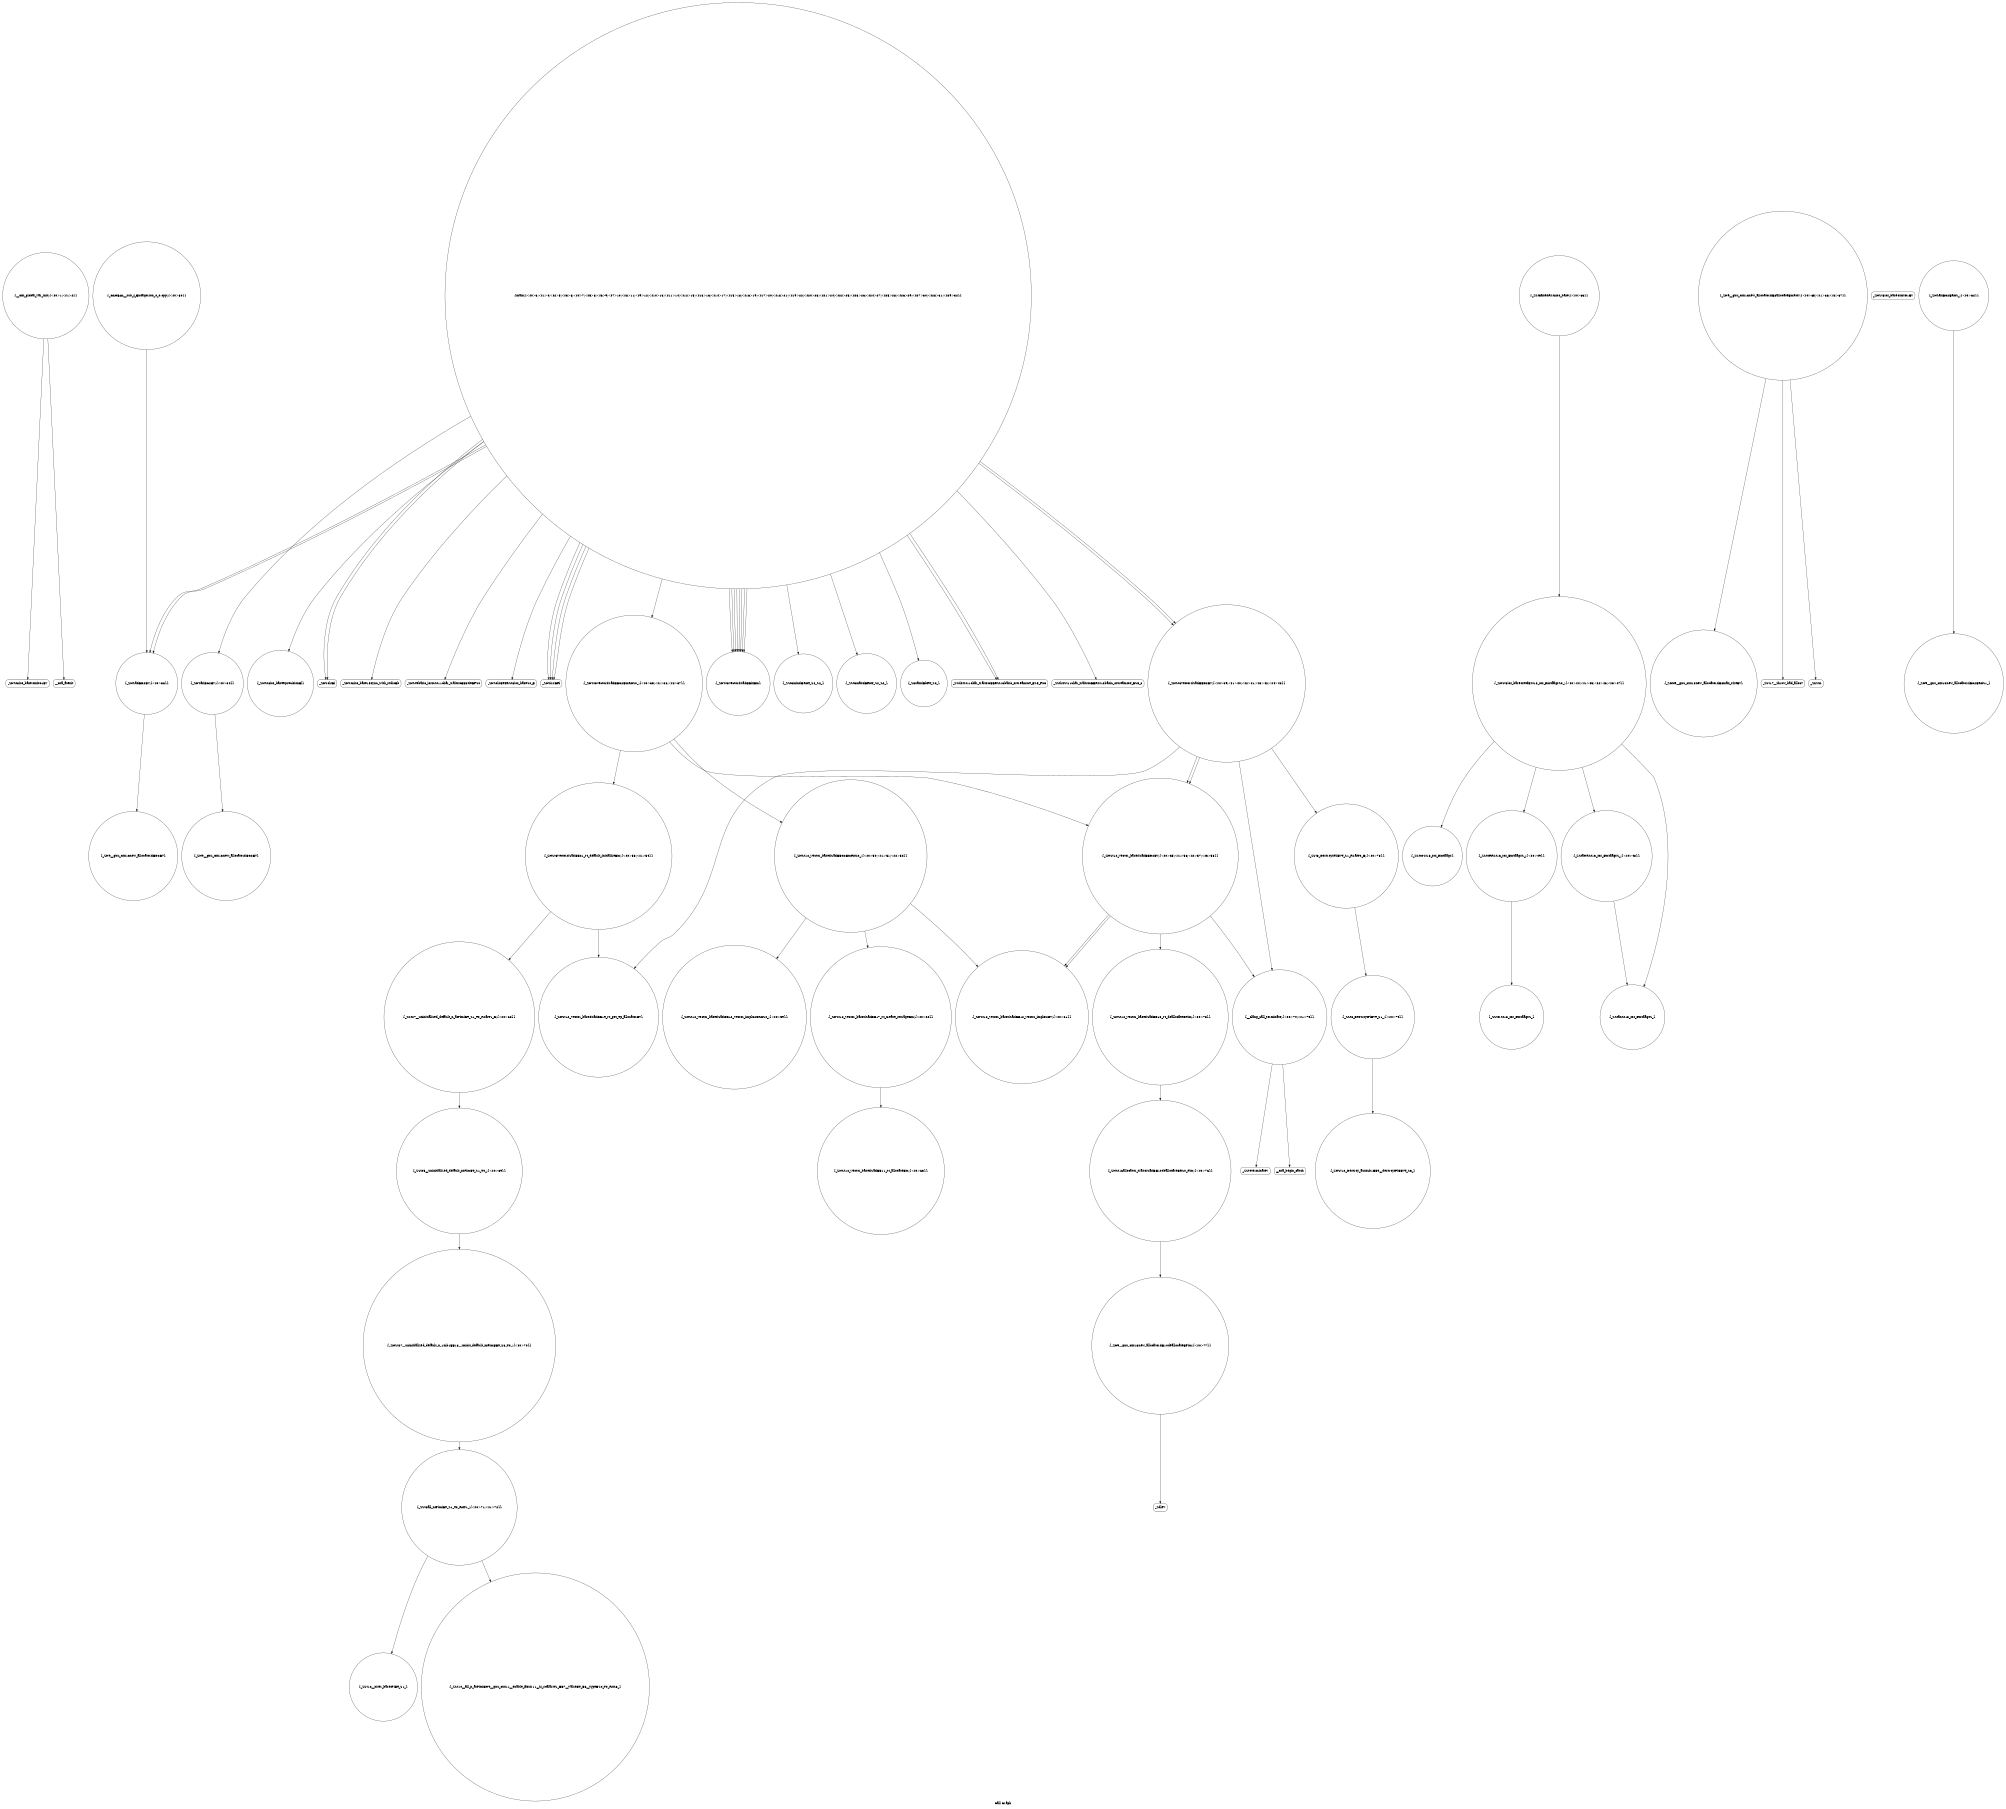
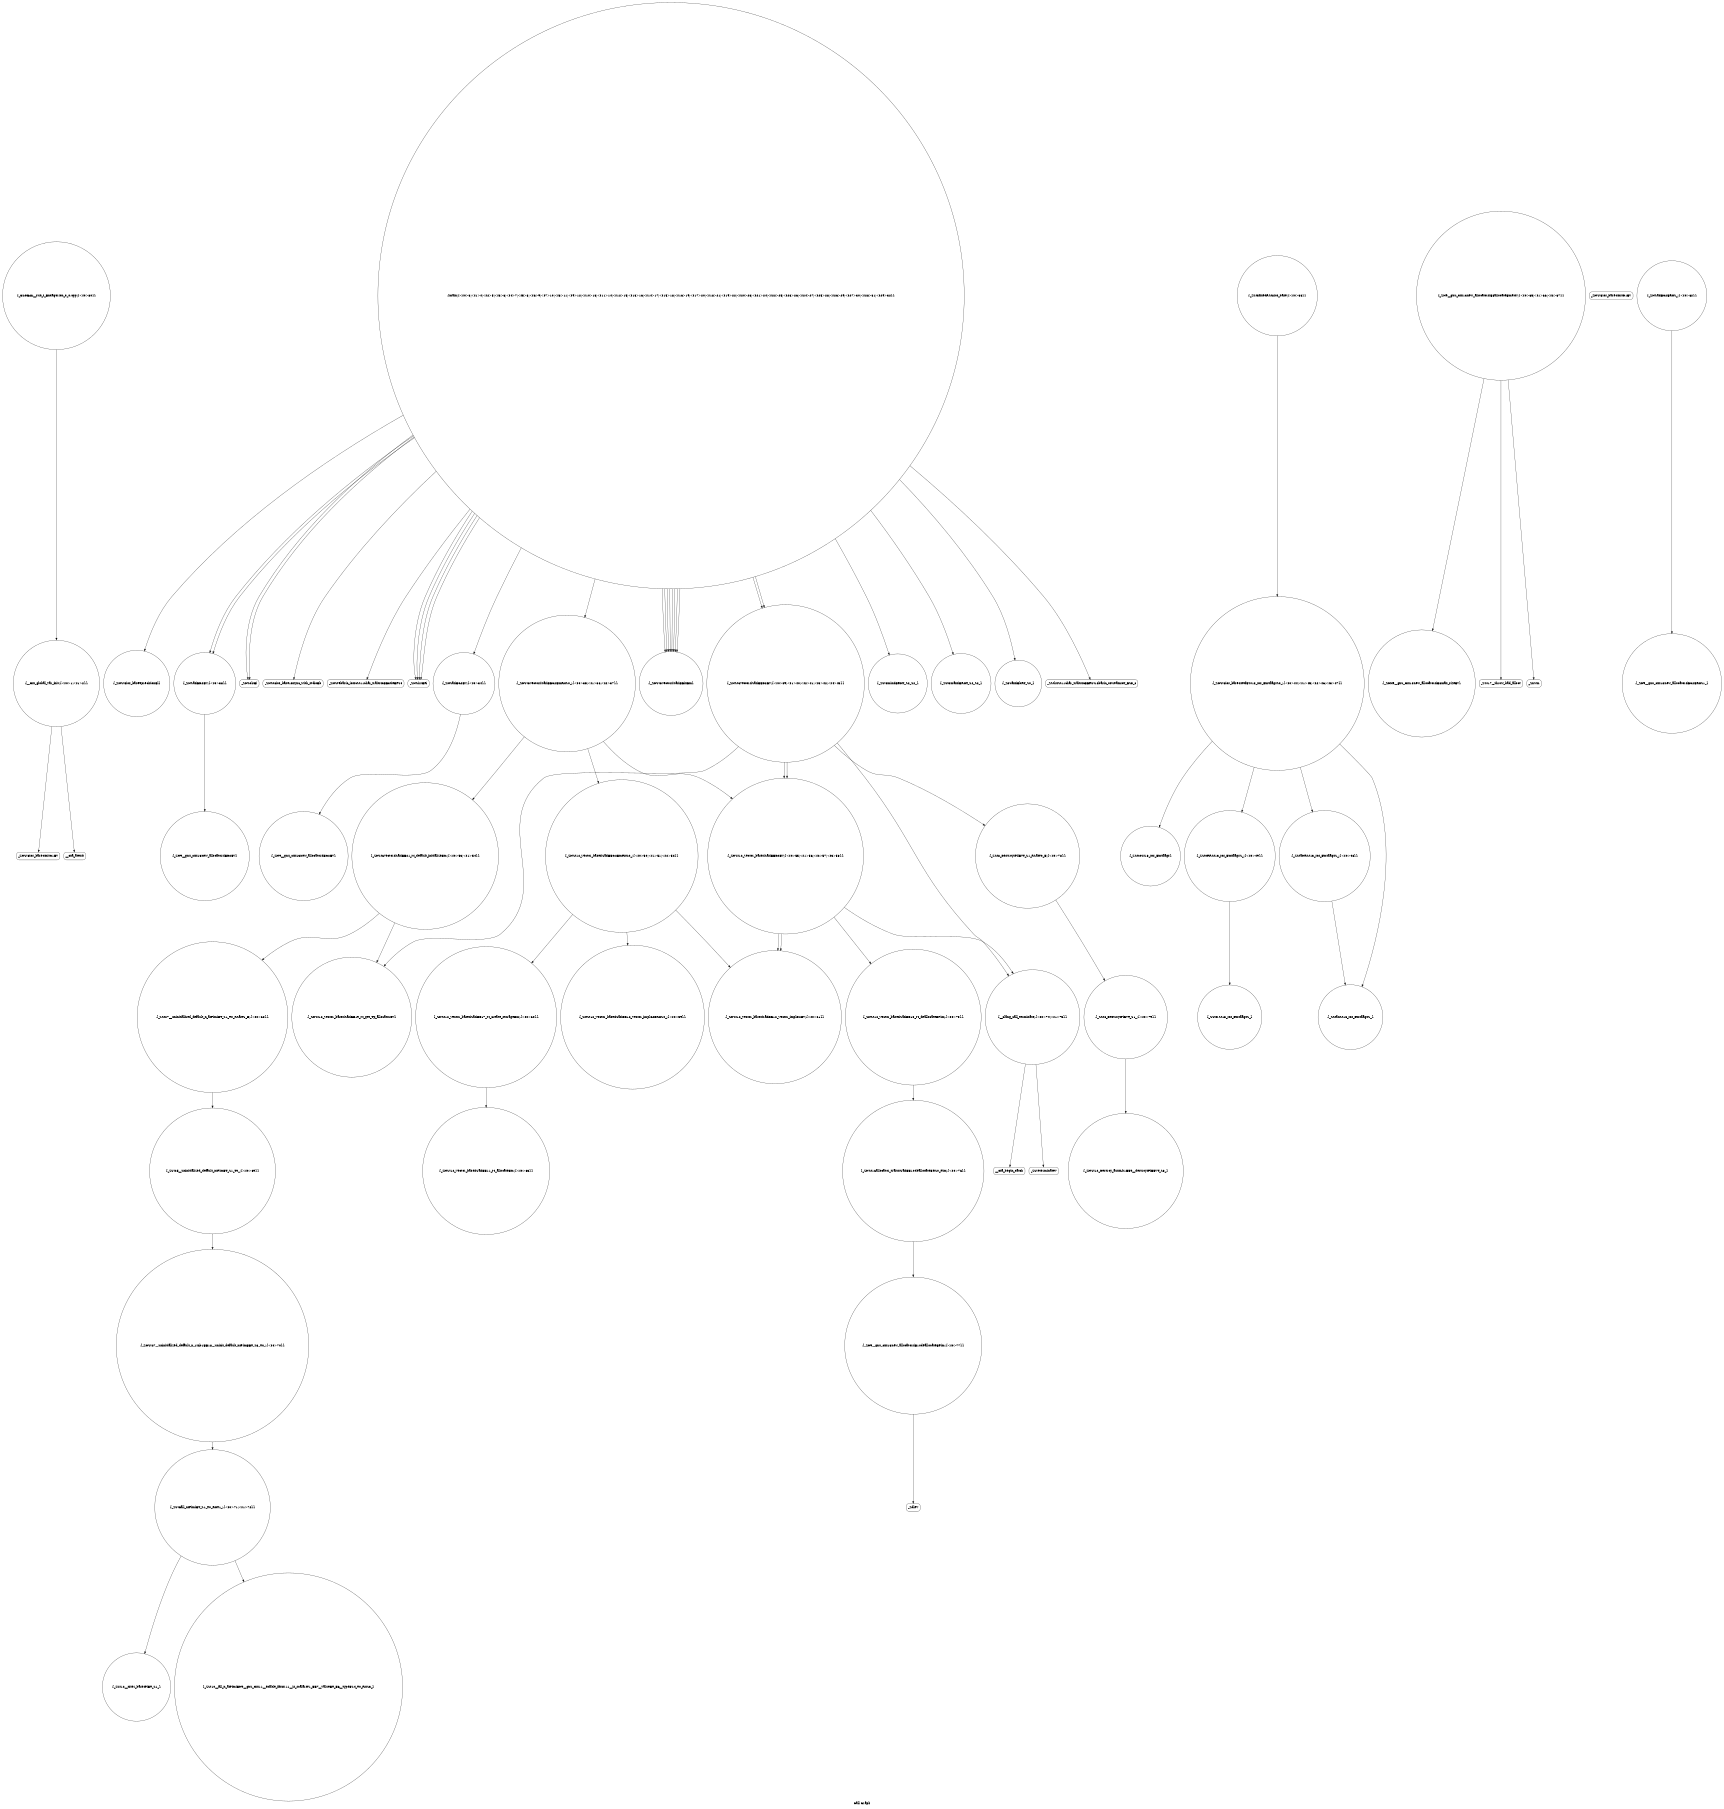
edge "{_GLOBAL__sub_I_Endagorion_0_0.cpp|{<s0>80}}" -> "{_ZNSaIiED2Ev|{<s0>38}}": now "{_GLOBAL__sub_I_Endagorion_0_0.cpp|{<s0>80}}" -> "{__cxx_global_var_init|{<s0>1|<s1>2}}"
node "_ZNSolsEPFRSt8ios_baseS0_E": removed
node "_ZStlsISt11char_traitsIcEERSt13basic_ostreamIcT_ES5_PKc": removed
